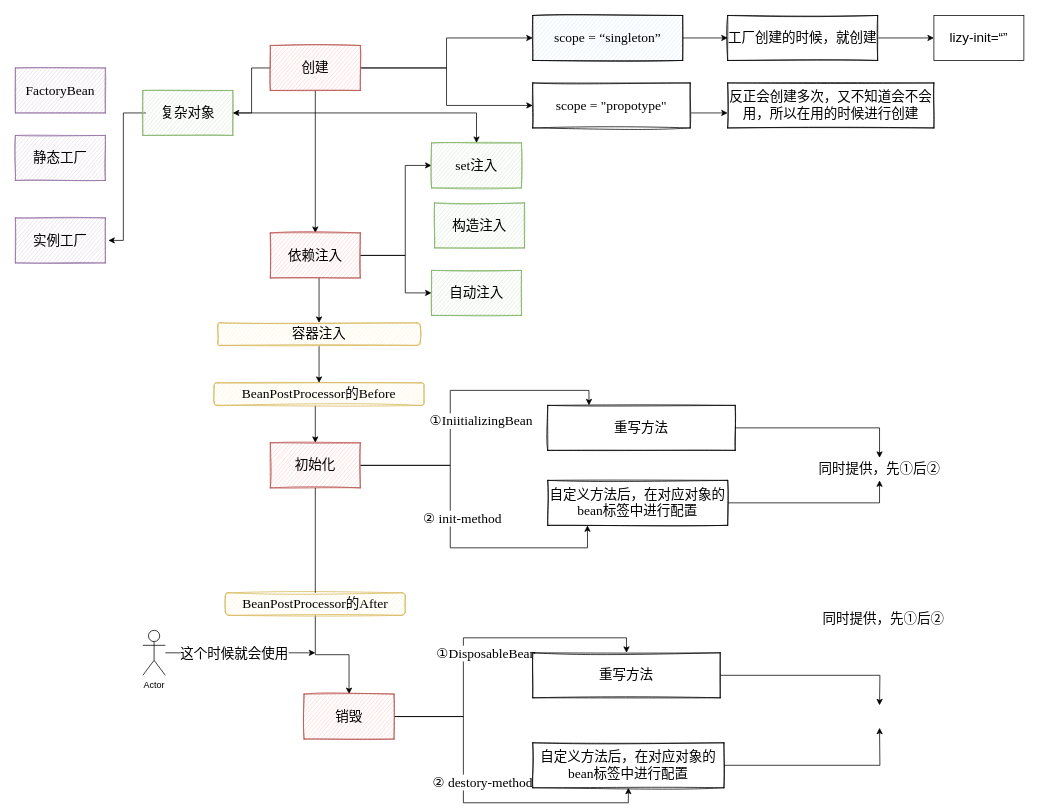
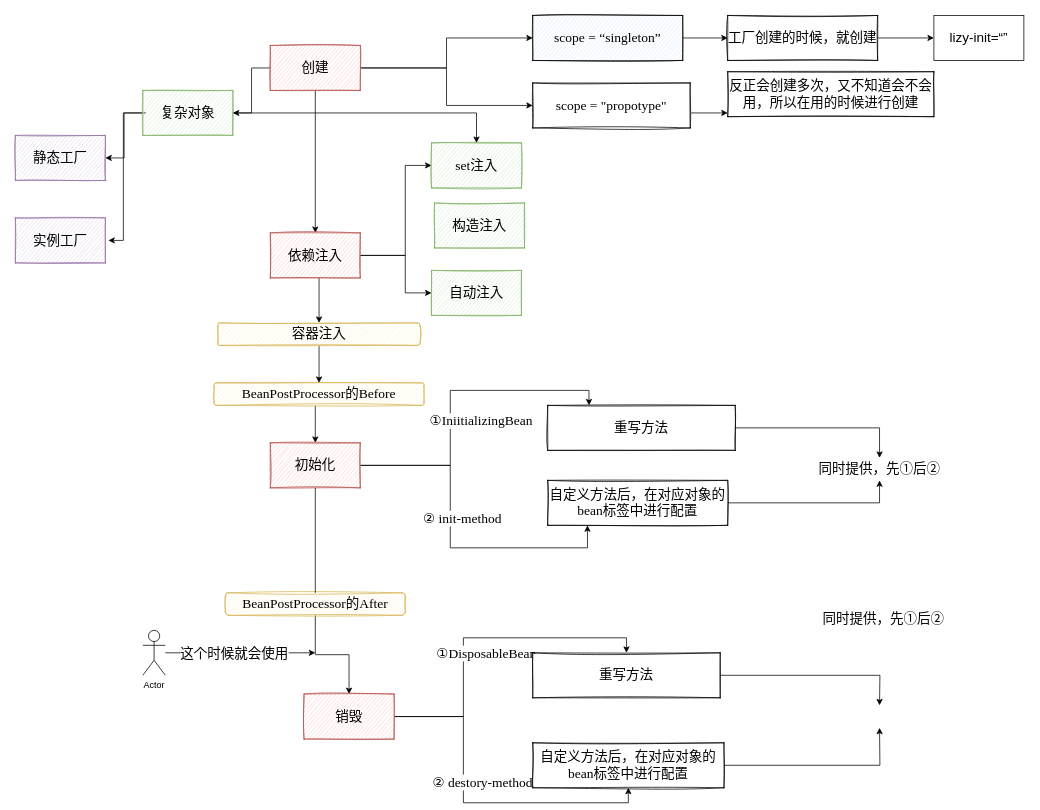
node "FactoryBean": removed
node "反正会创建多次，又不知道会不会用，所以在用的时候进行创建": moved (831, 105) -> (831, 94)
edge "复杂对象" -> "静态工厂": added
